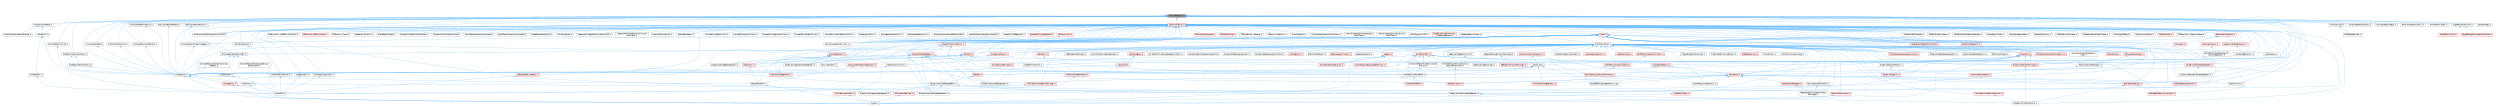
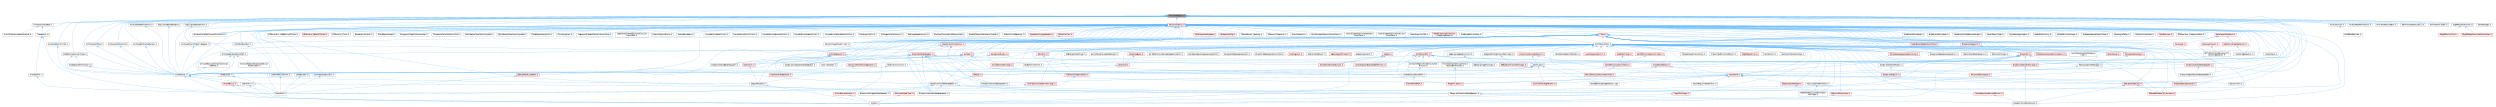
edge "WorldPartitionActorDesc.h" -> "SoftObjectPath.h": now "WorldPartitionActorDesc.h" -> "AudioSettings.h"
